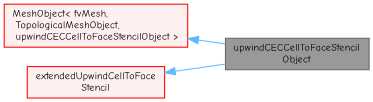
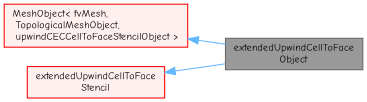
node "upwindCECCellToFaceStencil Object": label "upwindCECCellToFaceStencil Object" -> "extendedUpwindCellToFace Object"
